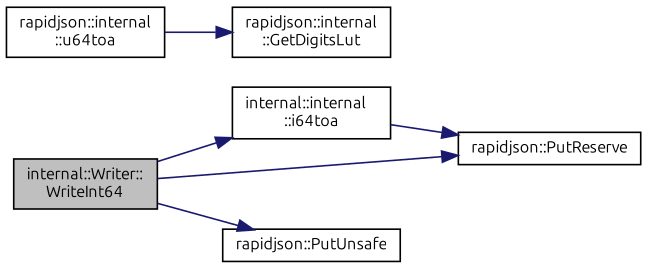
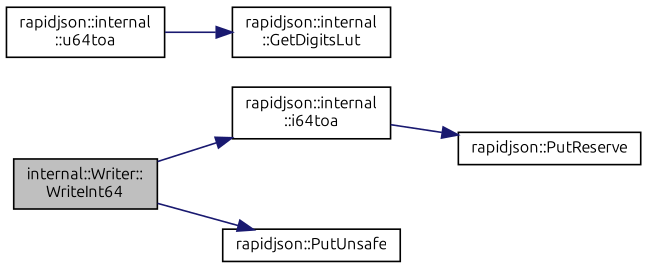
node "internal::internal ::i64toa": label "internal::internal ::i64toa" -> "rapidjson::internal ::i64toa"
edge "internal::Writer:: WriteInt64" -> "rapidjson::PutReserve": removed
